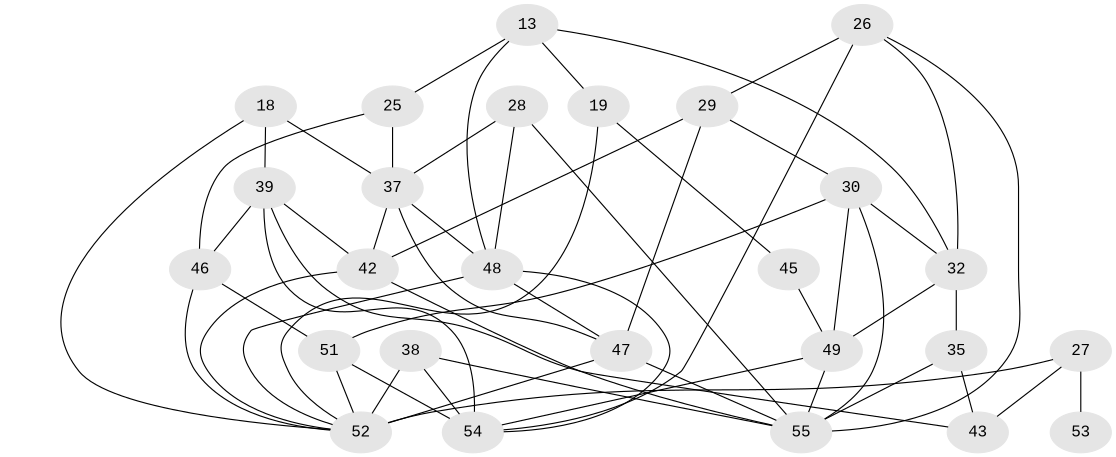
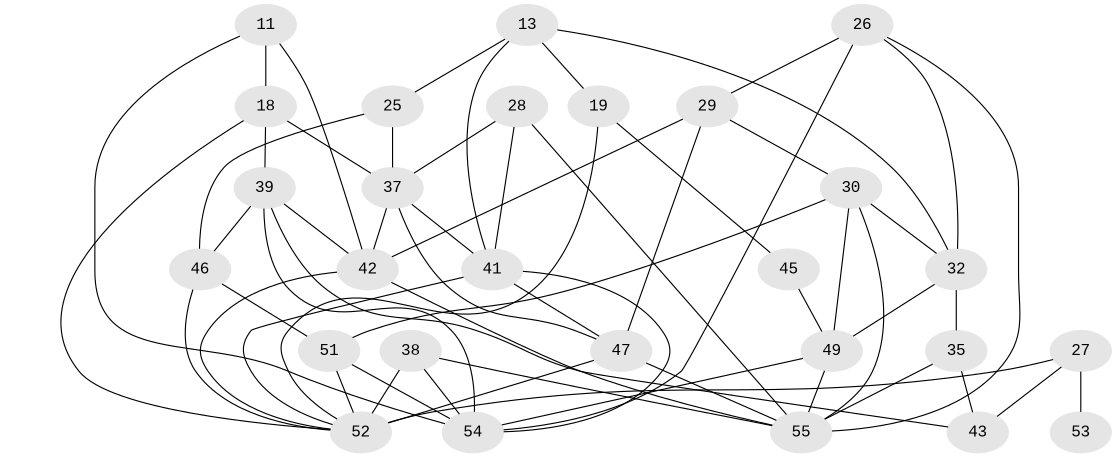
node "11": added
node "48": label "48" -> "41"
